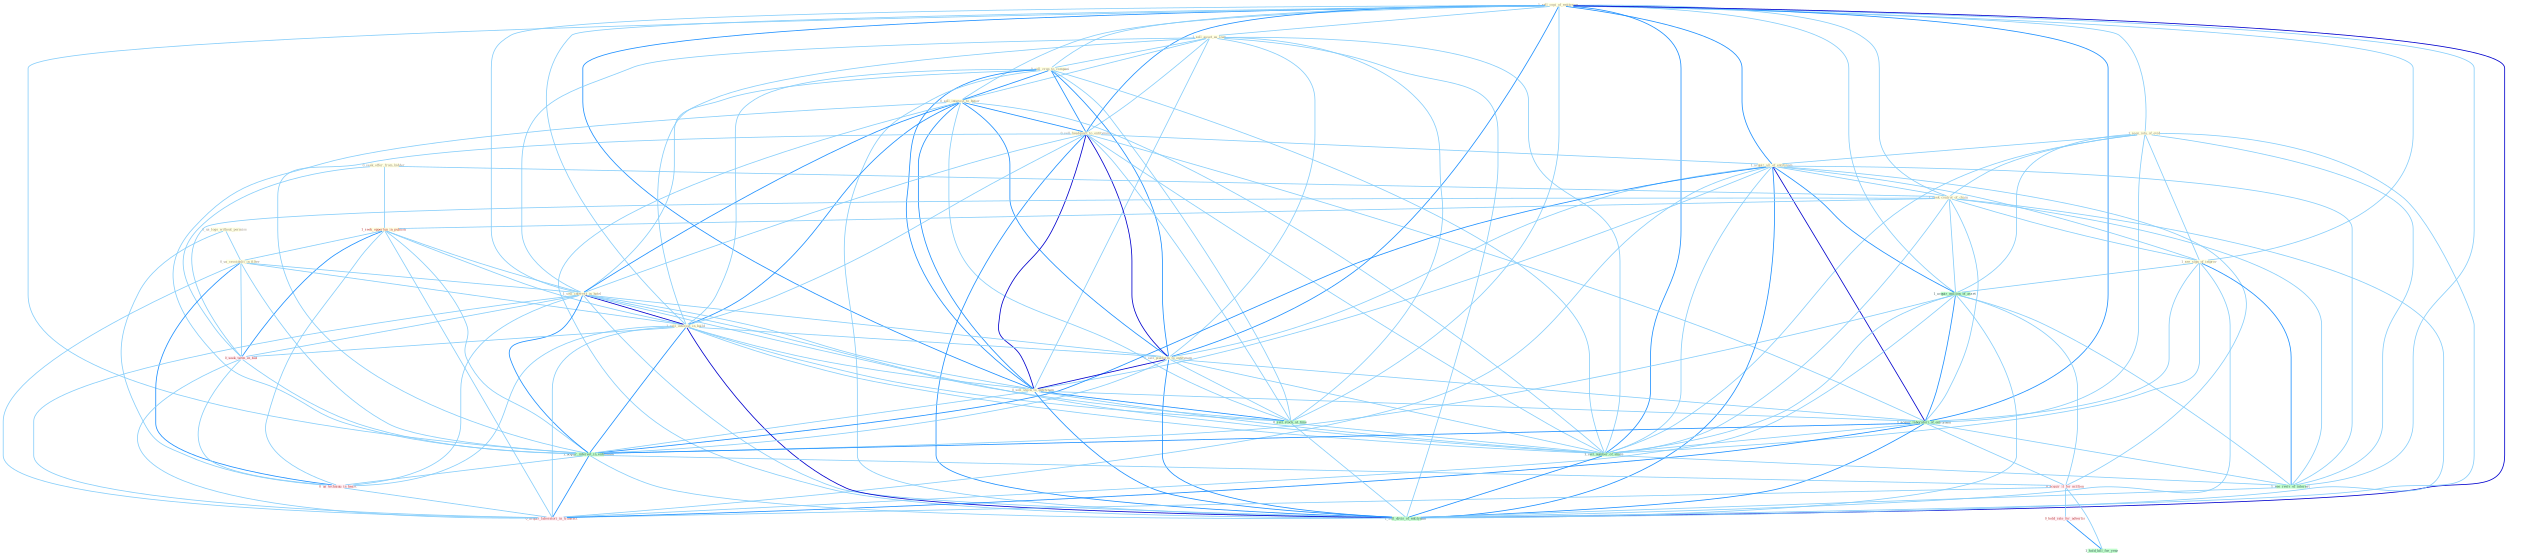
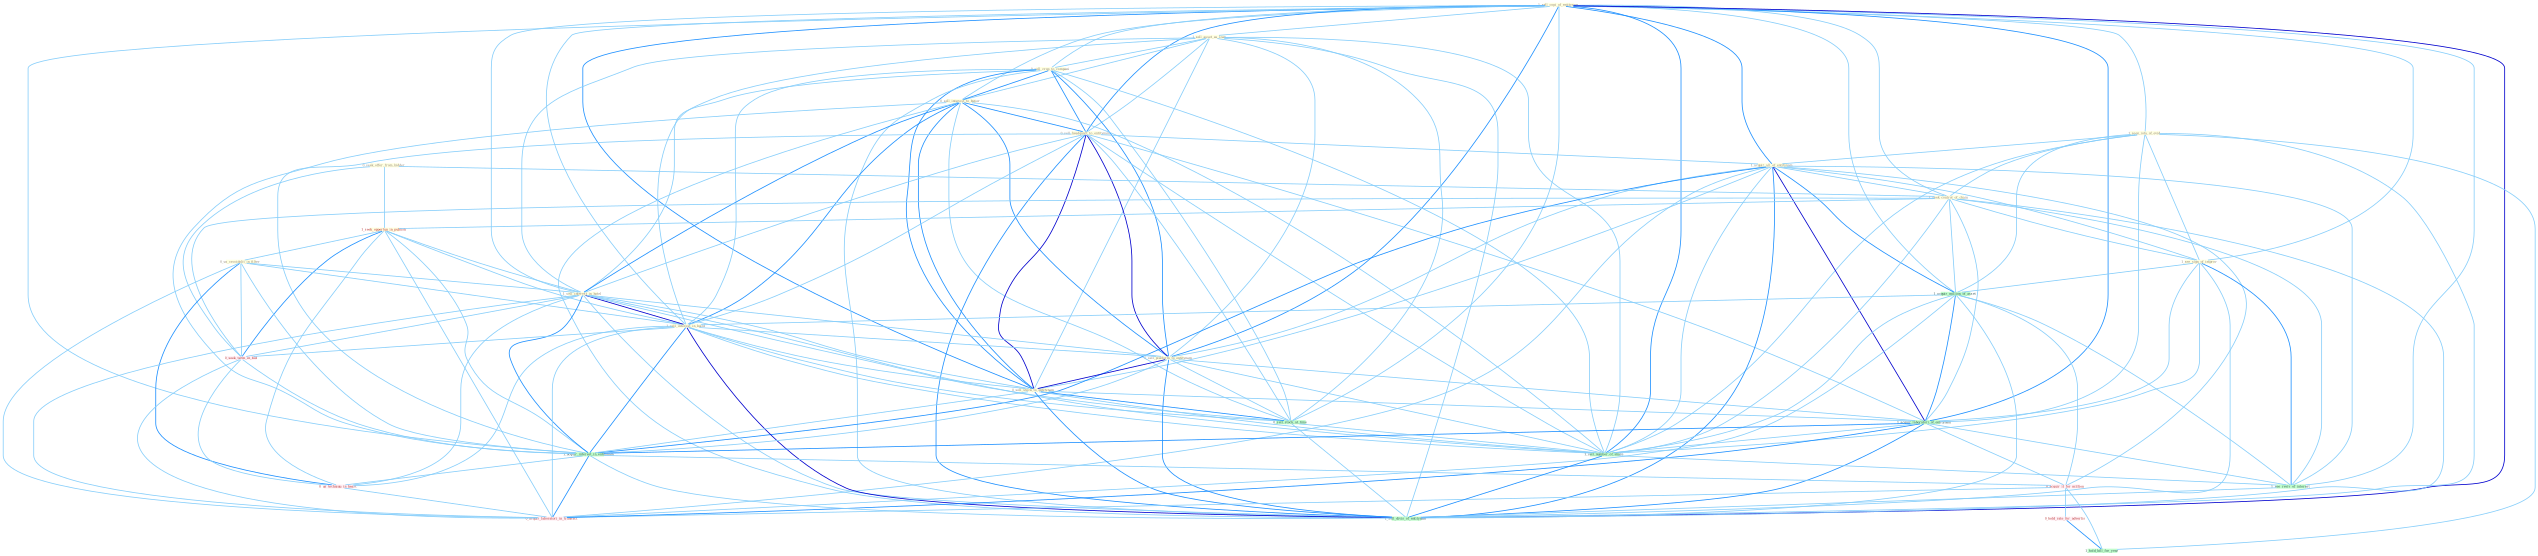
node "0_us_logo_without_permiss": removed
edge "1_seen_iota_of_evid" -- "1_see_reviv_of_interest": now "1_seen_iota_of_evid" -- "1_hold_bill_for_year"
edge "1_acquir_million_of_asset" -- "1_acquir_interest_in_entitynam": now "1_acquir_million_of_asset" -- "1_sell_interest_in_build"
